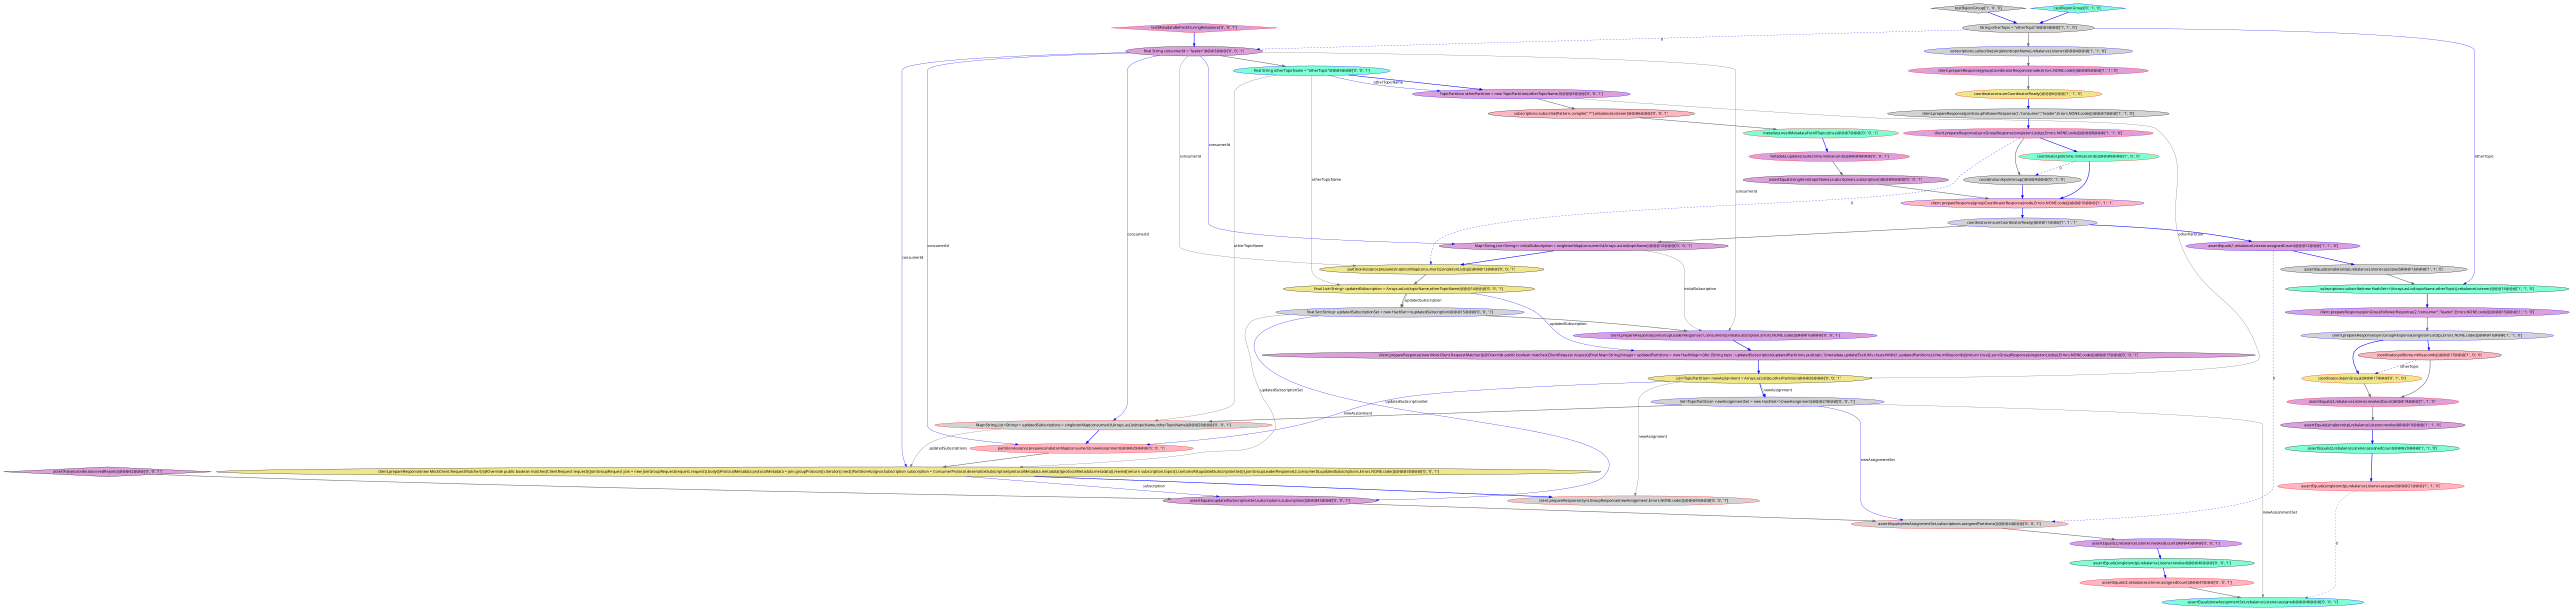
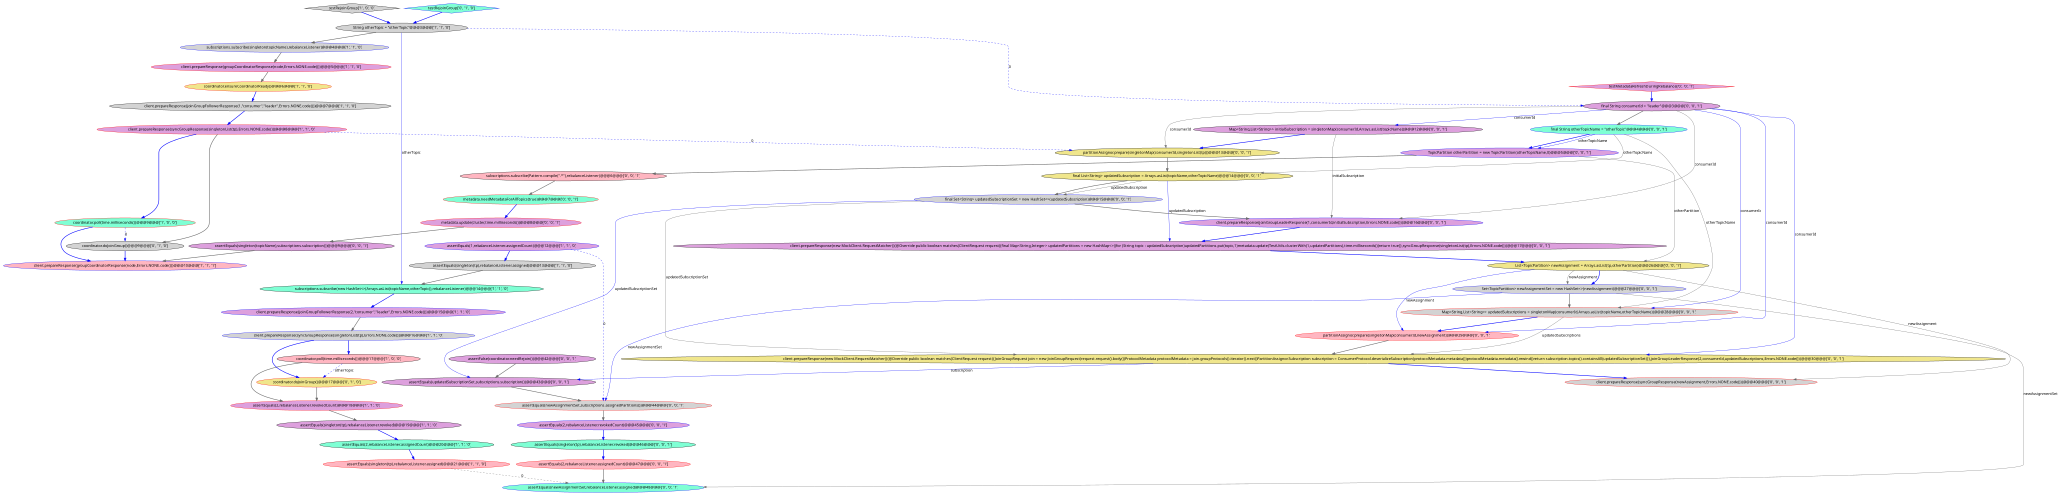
node "coordinator.ensureCoordinatorReady()@@@11@@@['1', '1', '1']": removed
node "assertFalse(coordinator.needRejoin())@@@42@@@['0', '0', '1']": shape diamond -> ellipse
